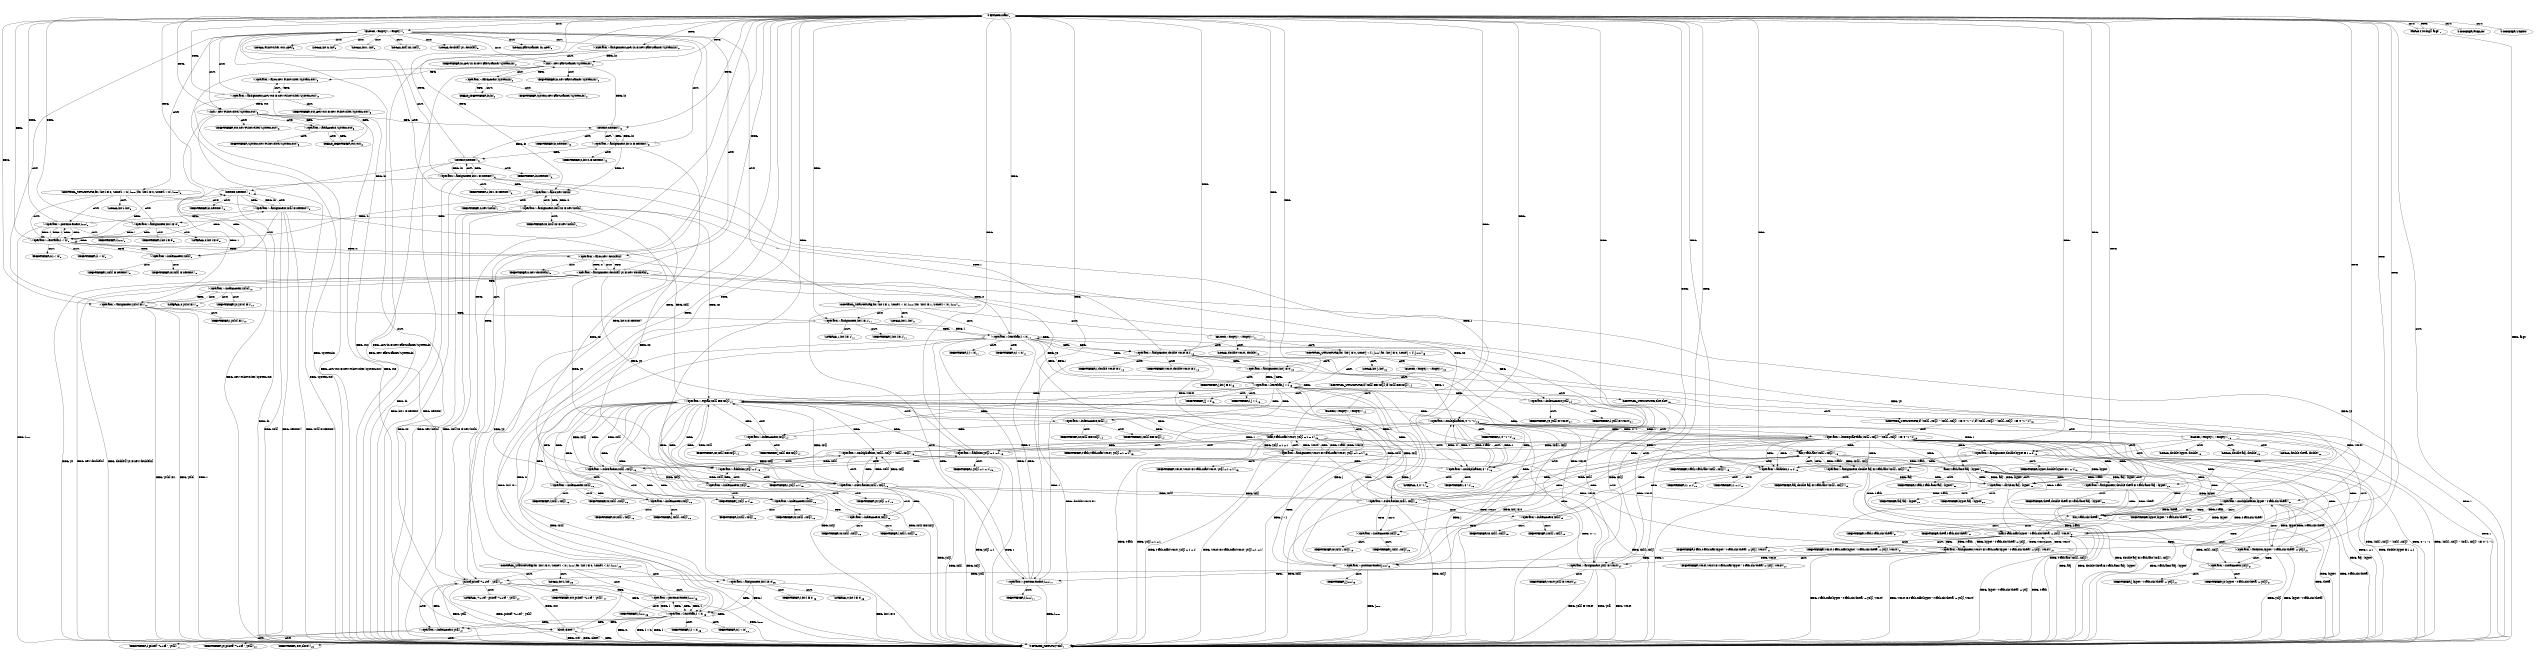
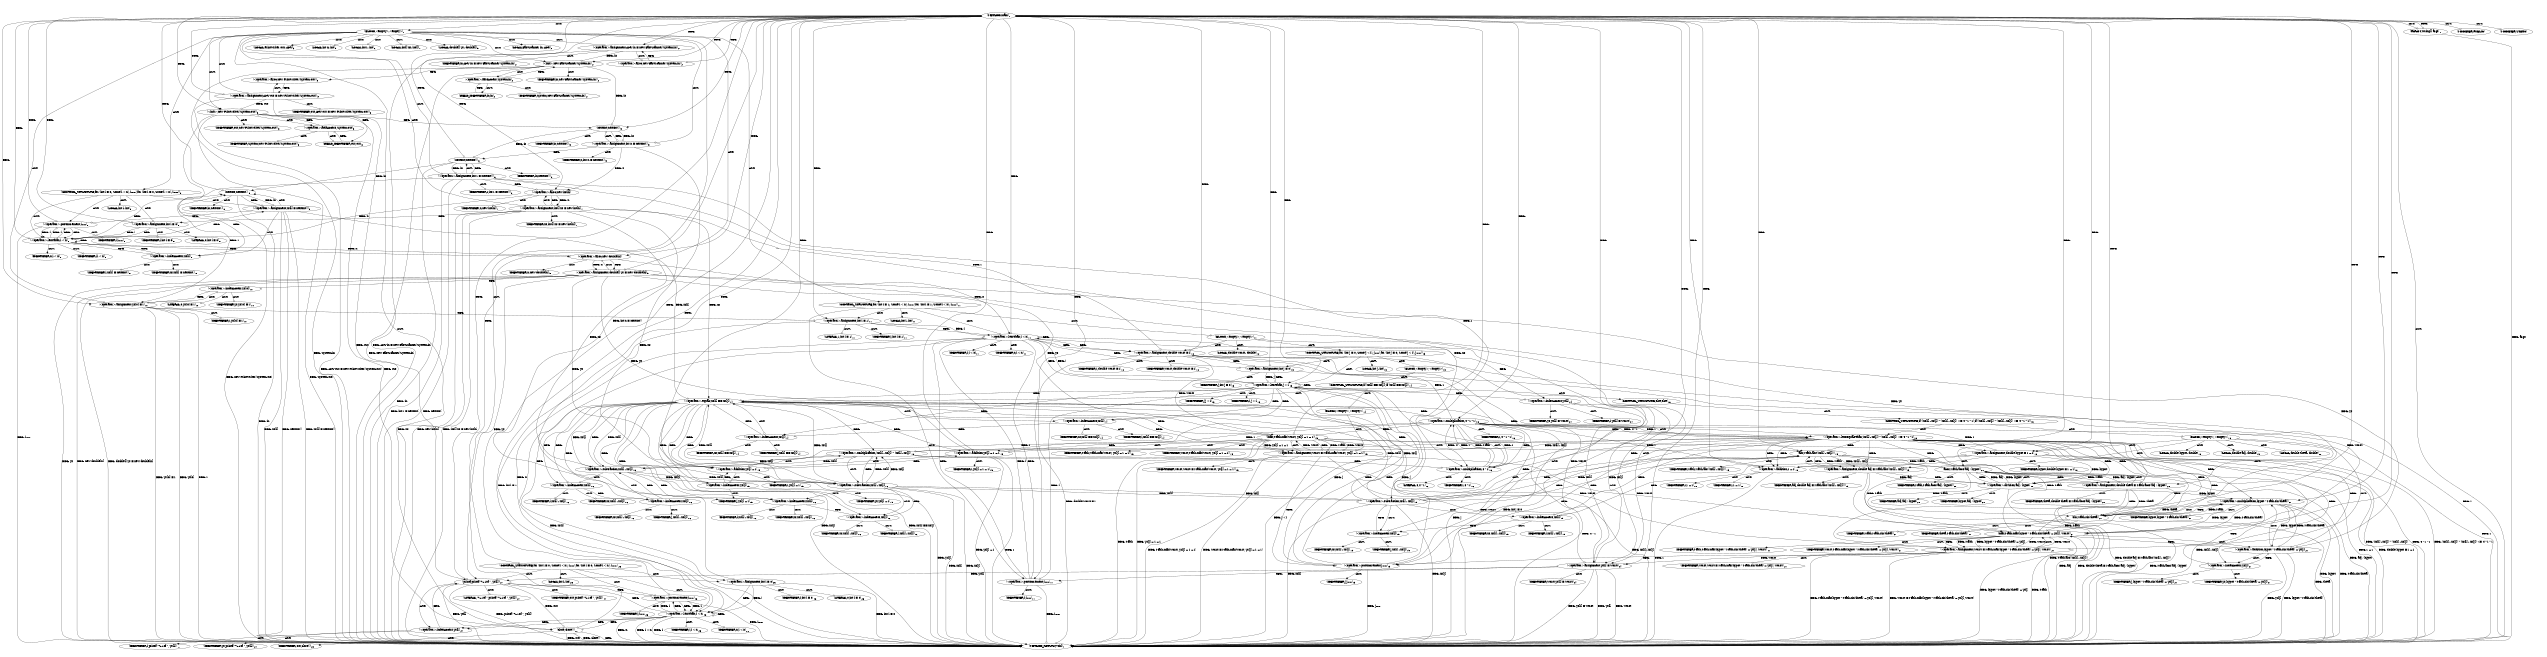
node "(<operator>.alloc,new FastScanner(System.in))": added
node "(IDENTIFIER,worst,Math.max(worst, ys[j] + r + r))": added
